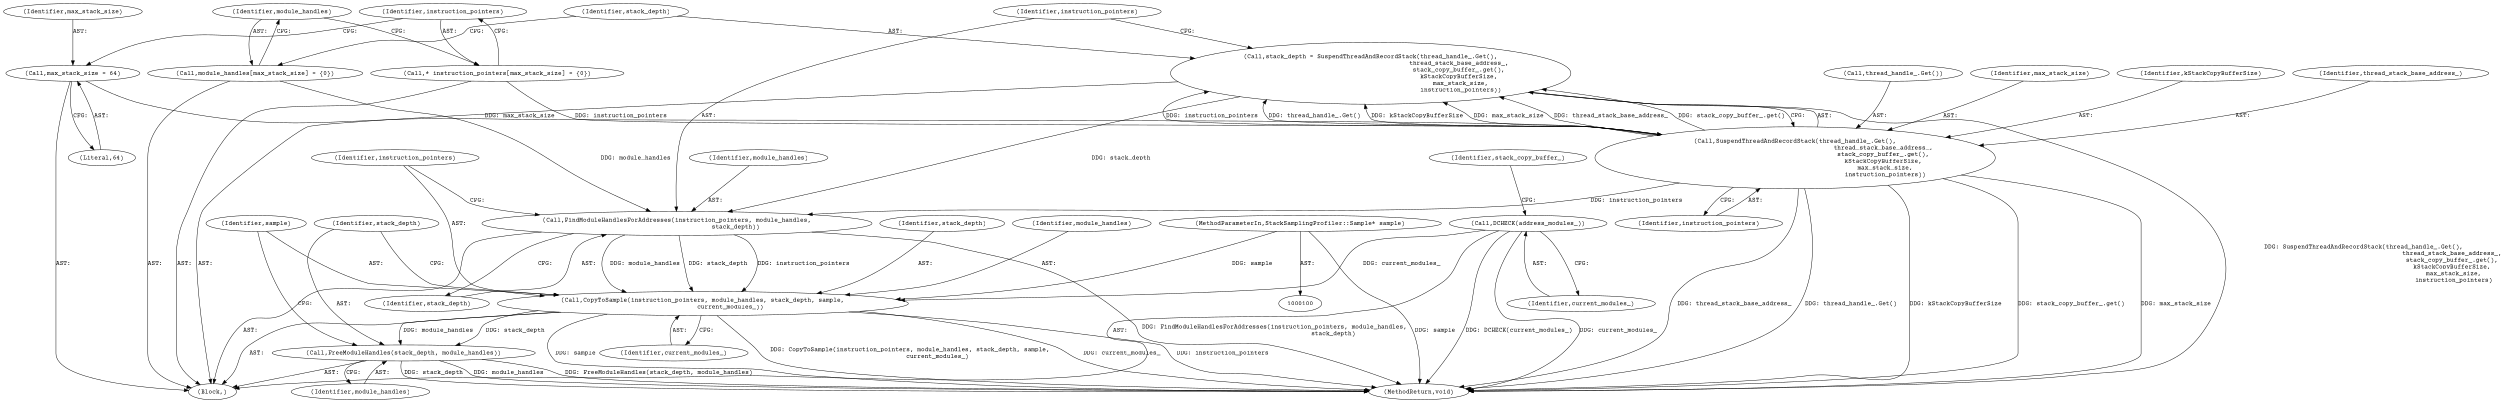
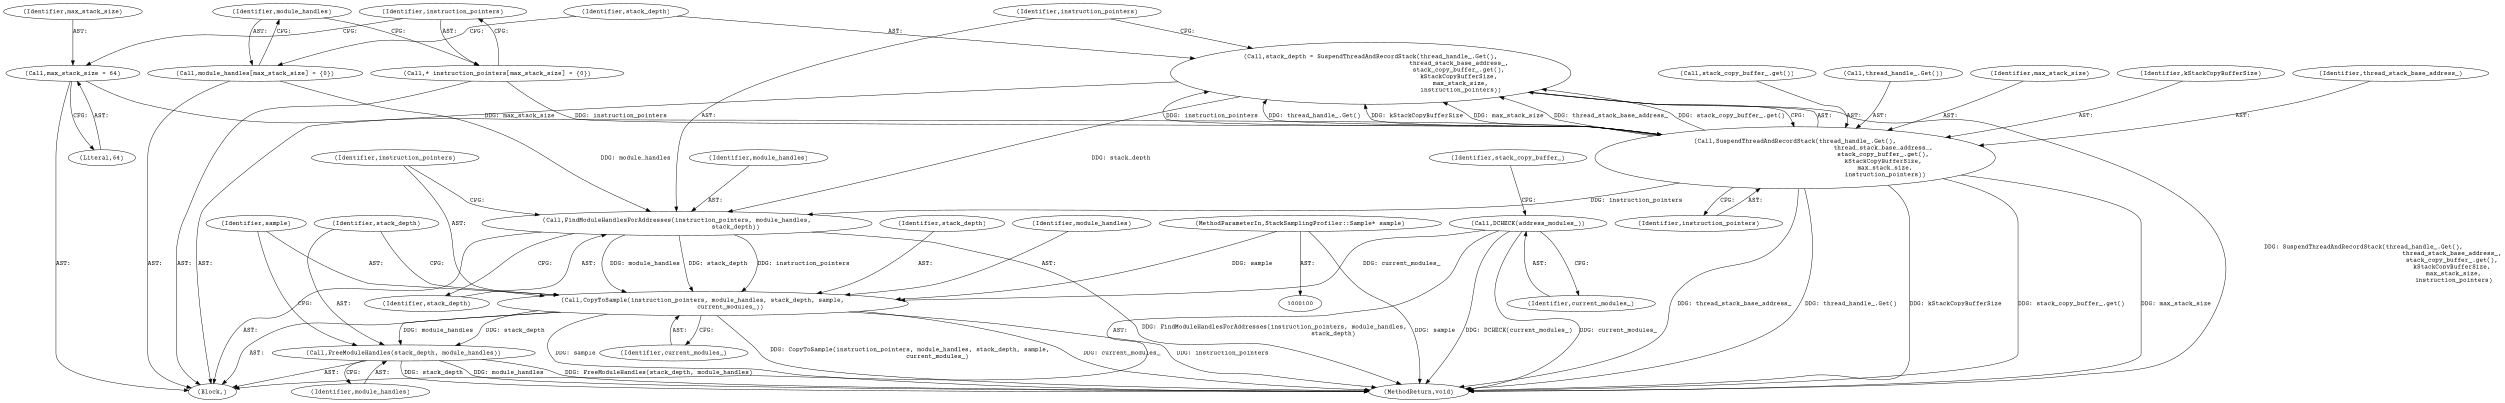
node "(Call,stack_copy_buffer_.get())": added
